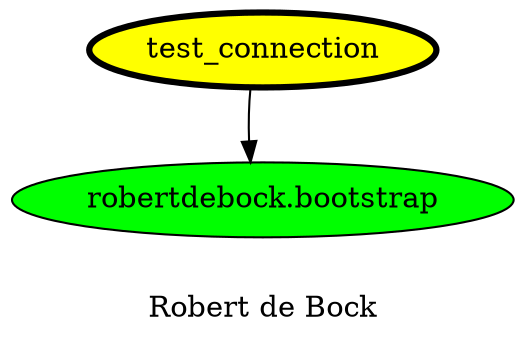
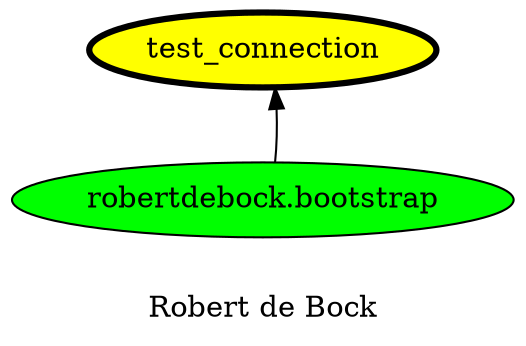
edge "test_connection" -> "robertdebock.bootstrap": reversed
